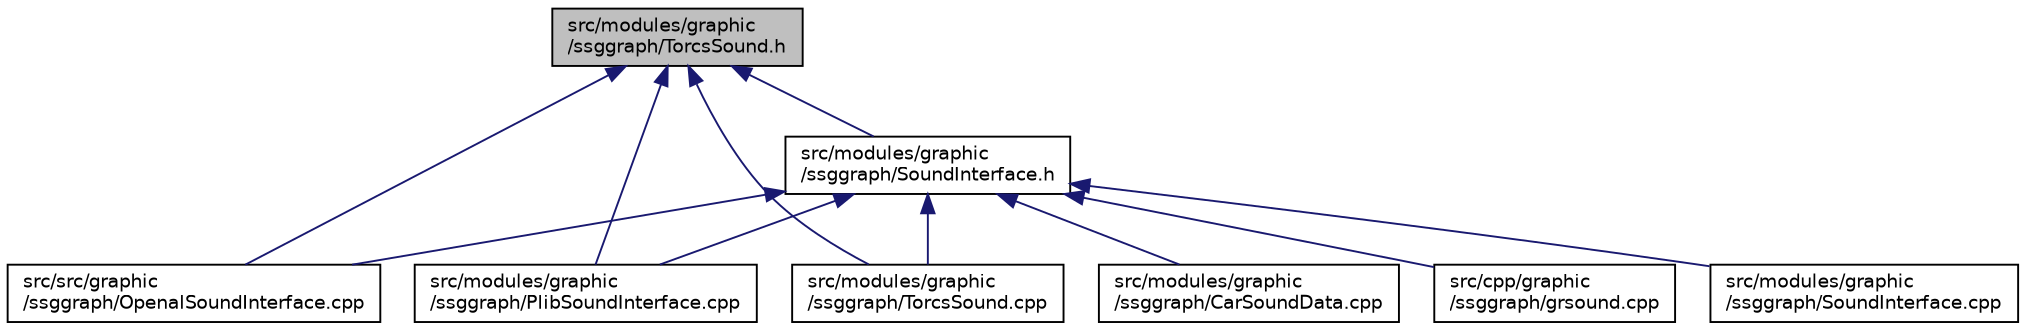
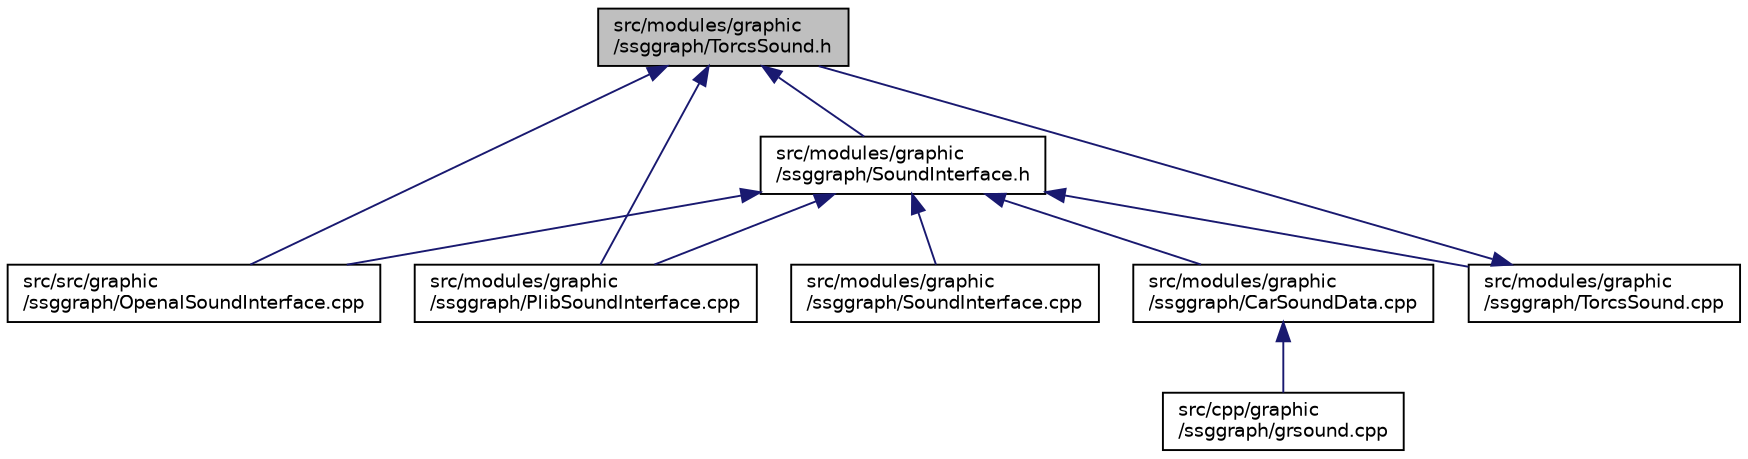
edge "src/modules/graphic /ssggraph/TorcsSound.cpp" -> "src/modules/graphic /ssggraph/TorcsSound.h": reversed
edge "src/cpp/graphic /ssggraph/grsound.cpp" -> "src/modules/graphic /ssggraph/SoundInterface.h": now "src/cpp/graphic /ssggraph/grsound.cpp" -> "src/modules/graphic /ssggraph/CarSoundData.cpp"
